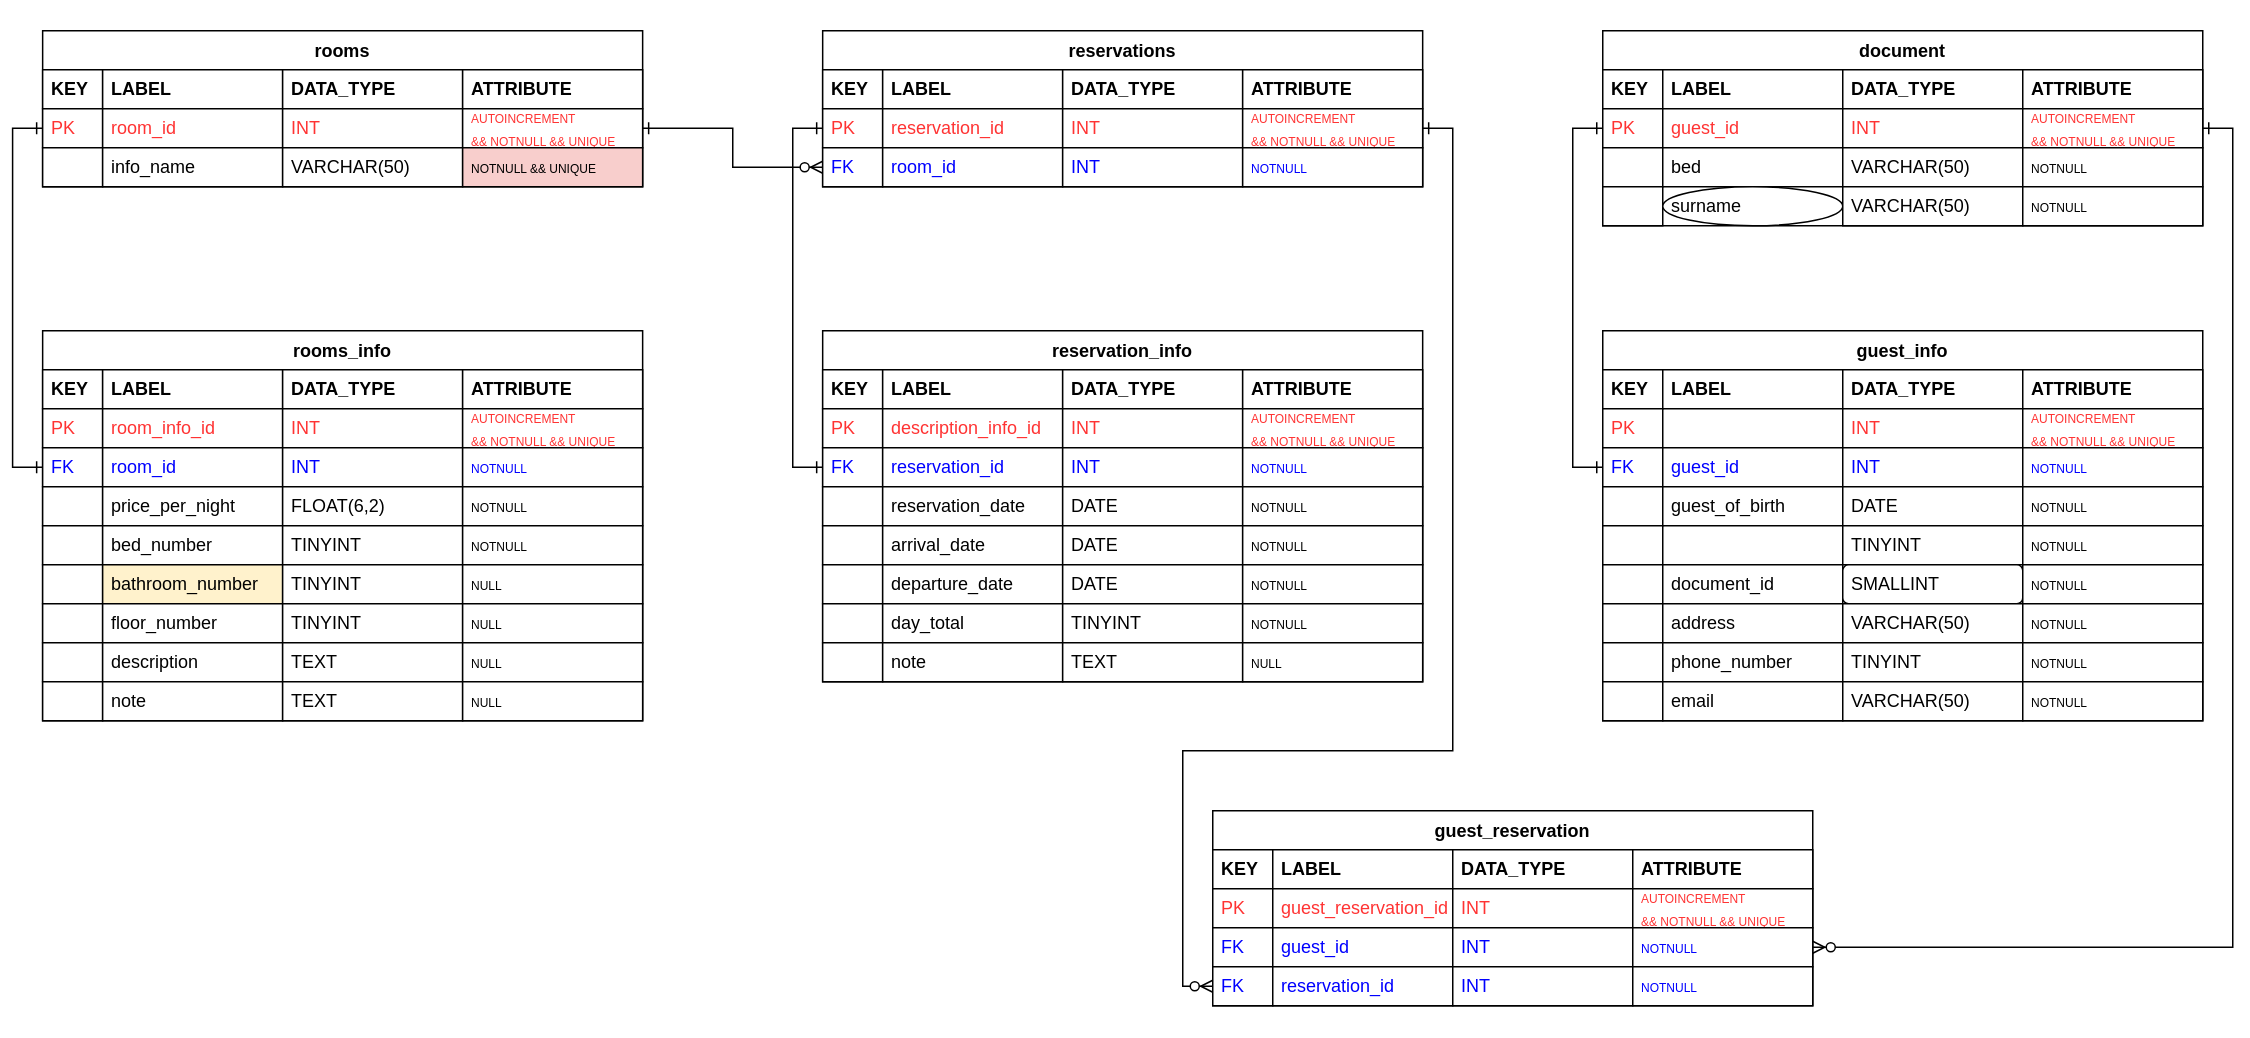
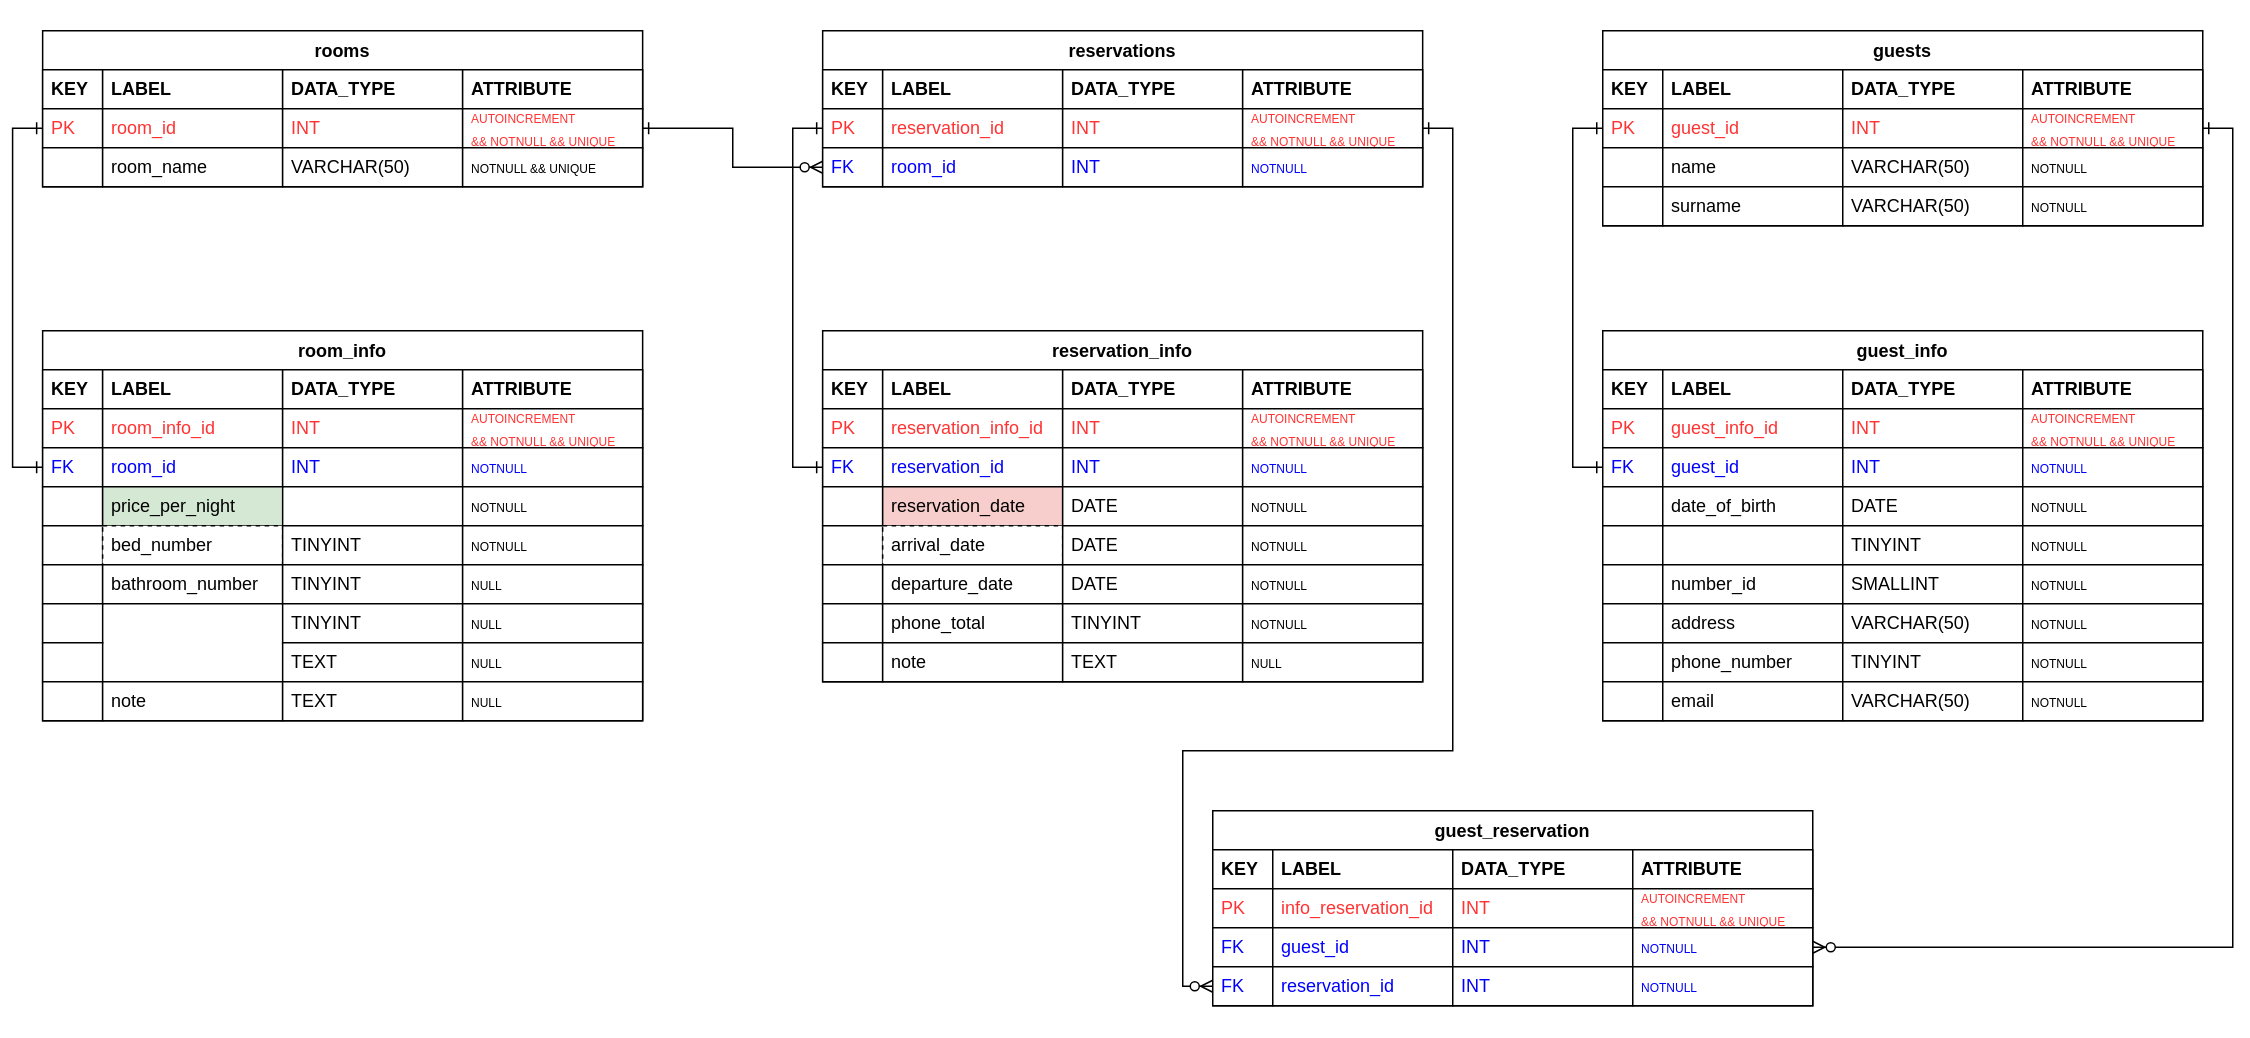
node "document": label "document" -> "guests"
node "info_name": label "info_name" -> "room_name"
node "NOTNULL && UNIQUE": fillcolor #f8cecc -> #ffffff
node "bed": label "bed" -> "name"
node "surname": shape ellipse -> rectangle
node "rooms_info": label "rooms_info" -> "room_info"
node "description_info_id": label "description_info_id" -> "reservation_info_id"
node "guest_info_id": added
node "price_per_night": fillcolor #ffffff -> #d5e8d4
node "FLOAT(6,2)": removed
node "reservation_date": fillcolor #ffffff -> #f8cecc
node "guest_of_birth": label "guest_of_birth" -> "date_of_birth"
node "bed_number": style solid -> dashed
node "arrival_date": style solid -> dashed
node "bathroom_number": fillcolor #fff2cc -> #ffffff
node "document_id": label "document_id" -> "number_id"
node "SMALLINT": shape rounded rectangle -> rectangle
node "floor_number": removed
node "day_total": label "day_total" -> "phone_total"
node "description": removed
node "guest_reservation_id": label "guest_reservation_id" -> "info_reservation_id"
